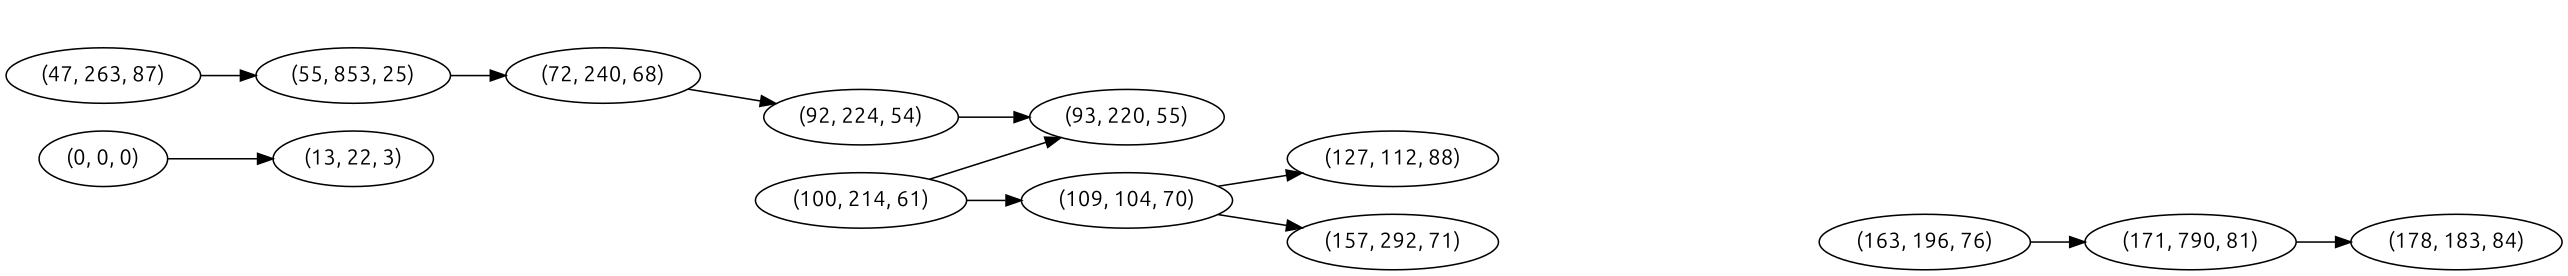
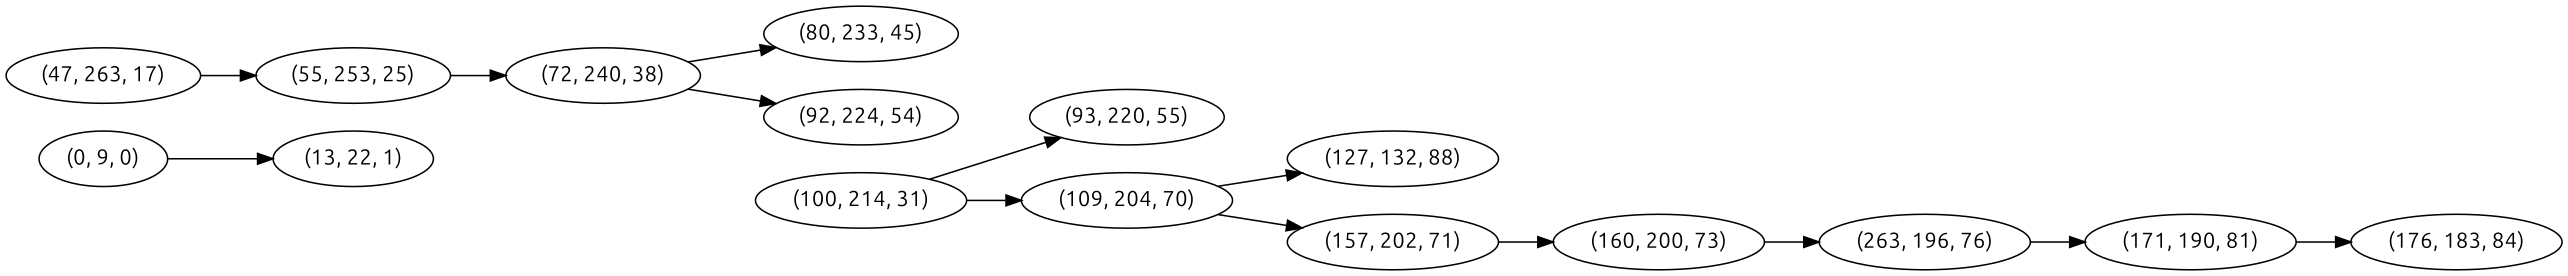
node "(80, 233, 45)": added
node "(47, 263, 87)": label "(47, 263, 87)" -> "(47, 263, 17)"
node "(55, 853, 25)": label "(55, 853, 25)" -> "(55, 253, 25)"
node "(72, 240, 68)": label "(72, 240, 68)" -> "(72, 240, 38)"
edge "(92, 224, 54)" -> "(93, 220, 55)": removed
node "(0, 0, 0)": label "(0, 0, 0)" -> "(0, 9, 0)"
node "(13, 22, 3)": label "(13, 22, 3)" -> "(13, 22, 1)"
node "(127, 112, 88)": label "(127, 112, 88)" -> "(127, 132, 88)"
node "(100, 214, 61)": label "(100, 214, 61)" -> "(100, 214, 31)"
node "(109, 104, 70)": label "(109, 104, 70)" -> "(109, 204, 70)"
node "(157, 292, 71)": label "(157, 292, 71)" -> "(157, 202, 71)"
node "(160, 200, 73)": added
node "(163, 196, 76)": label "(163, 196, 76)" -> "(263, 196, 76)"
node "(171, 790, 81)": label "(171, 790, 81)" -> "(171, 190, 81)"
node "(178, 183, 84)": label "(178, 183, 84)" -> "(176, 183, 84)"
